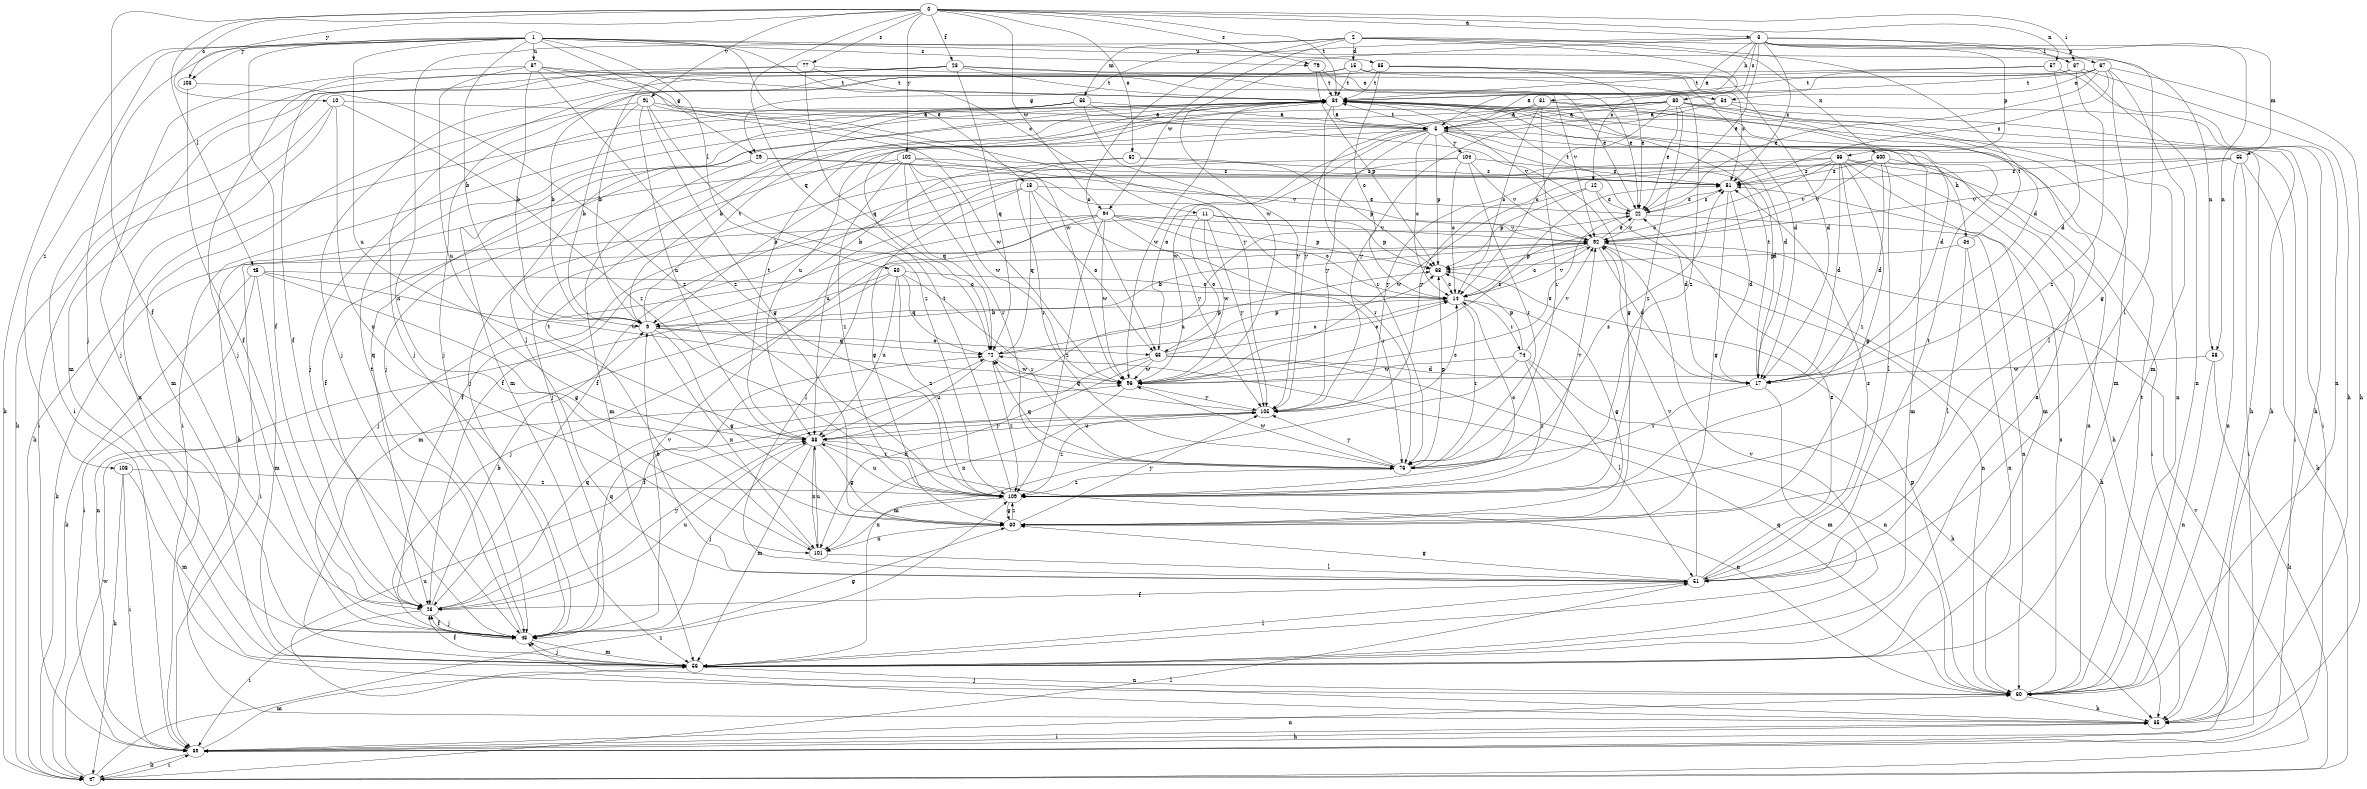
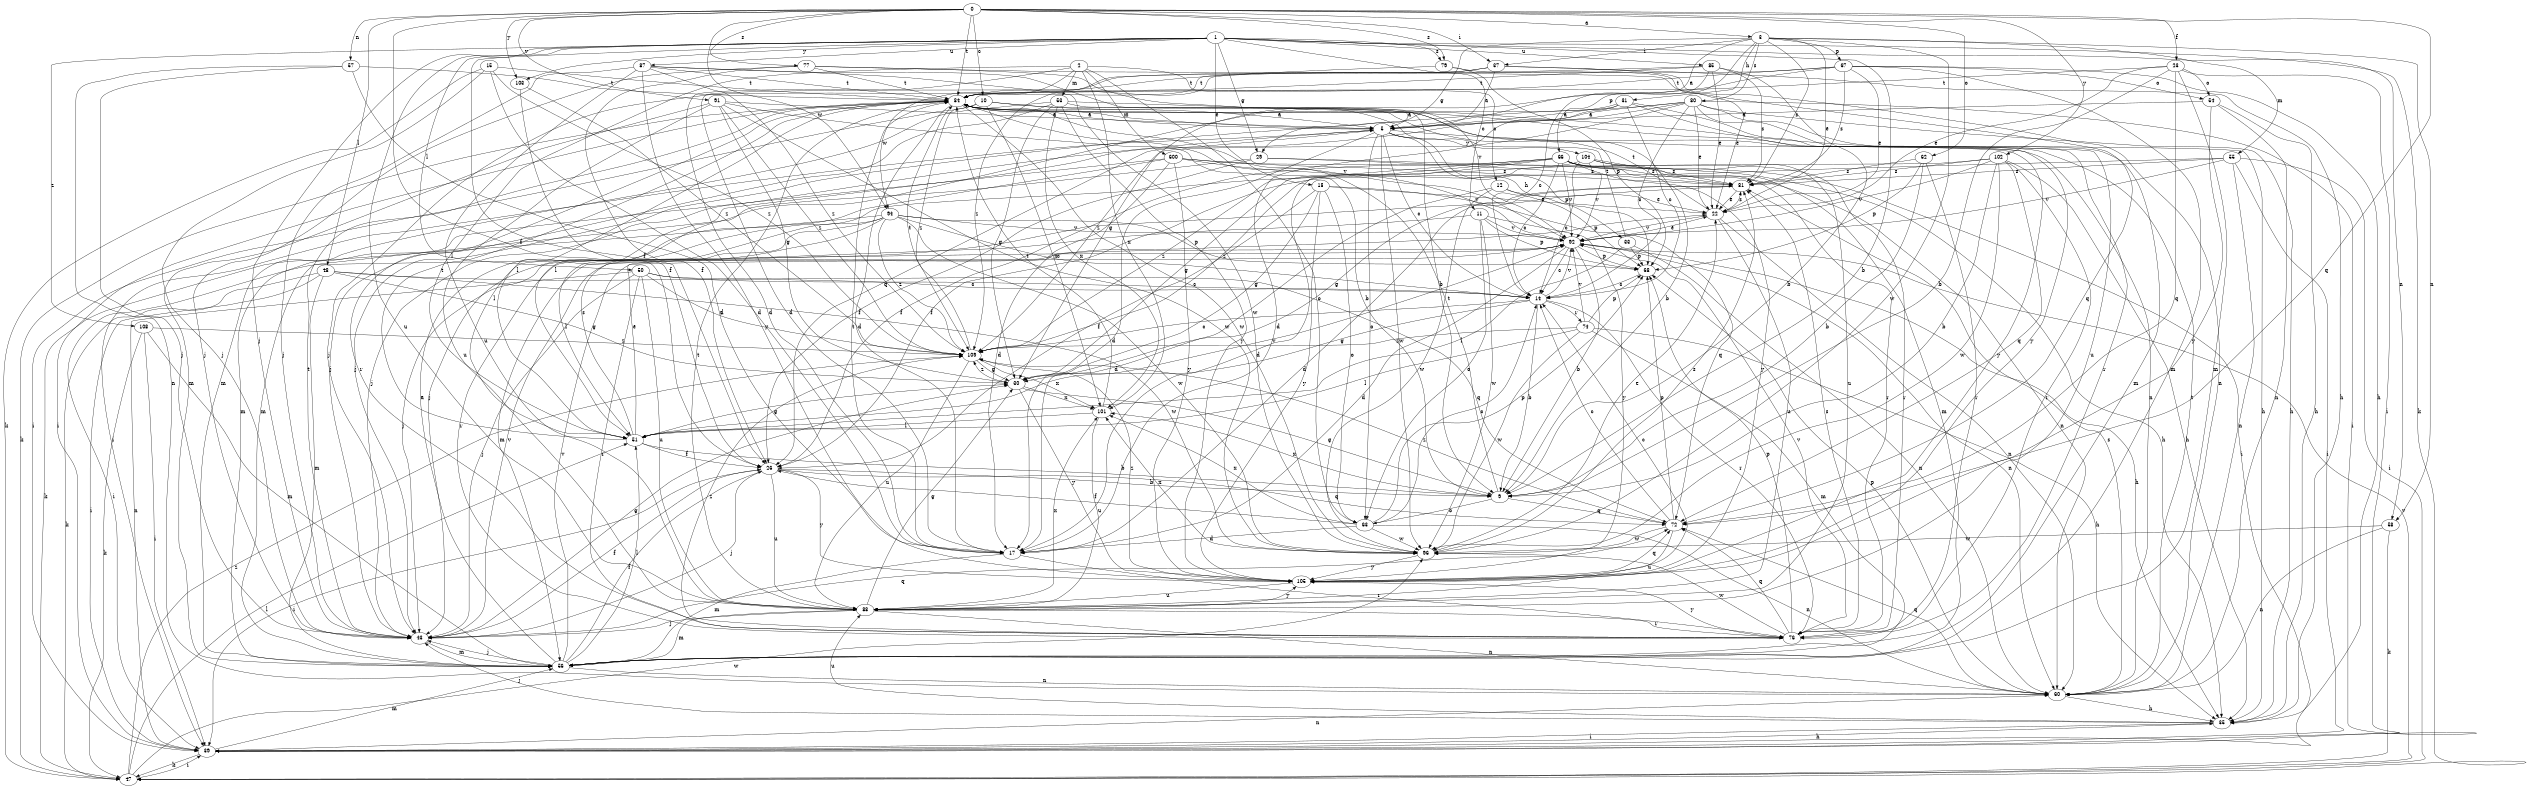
edge "2" -> "15": removed, label "d"
node "34": label "34" -> "33"
edge "53" -> "101": added, label "x"
edge "55" -> "47": label "k" -> "i"
edge "9" -> "30": reversed
edge "109" -> "14": reversed
